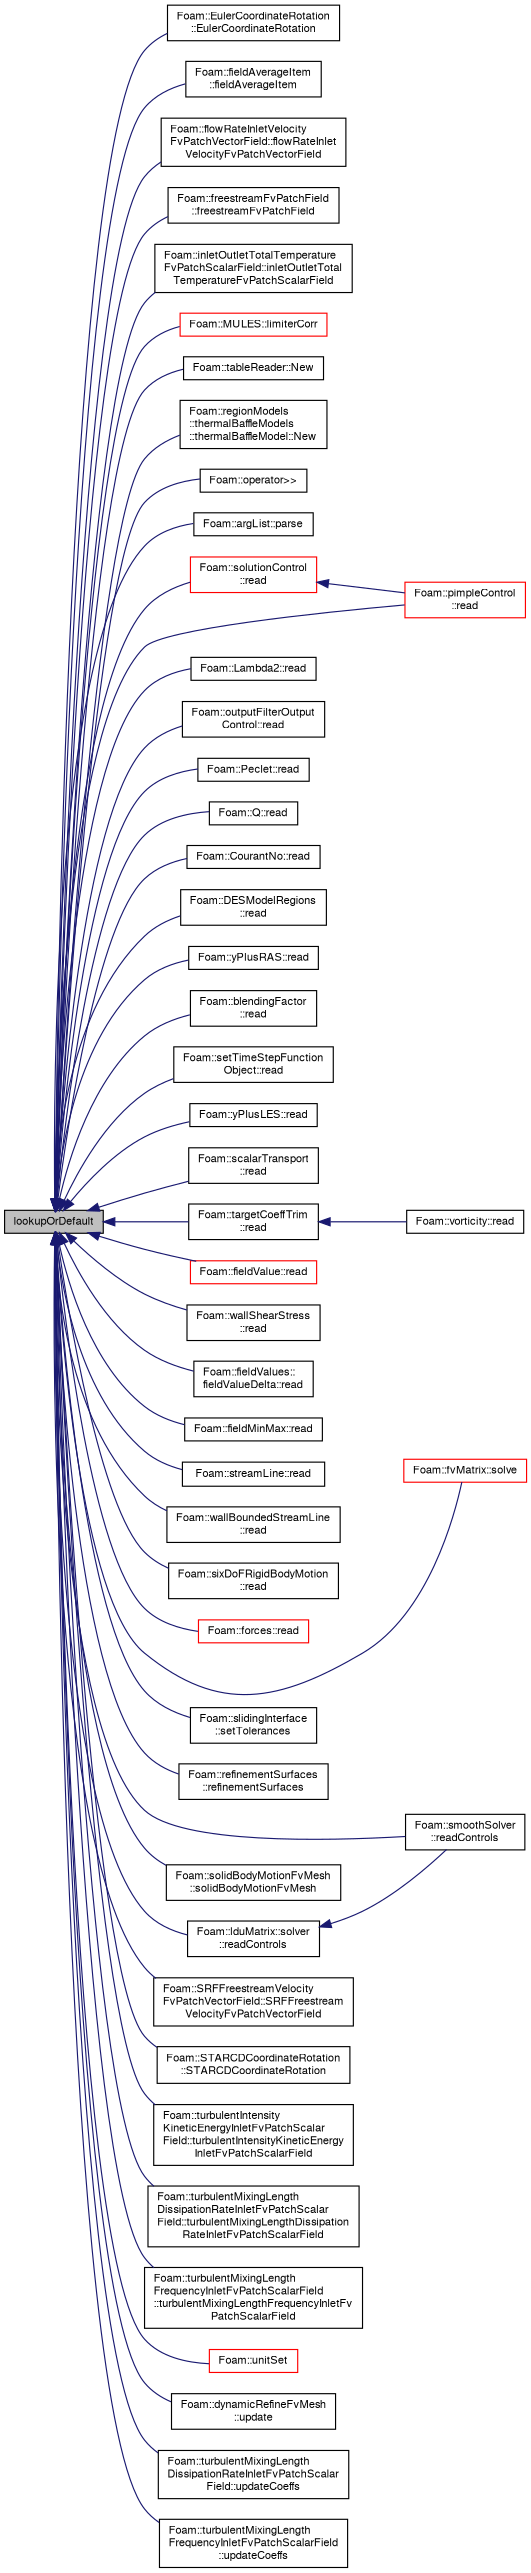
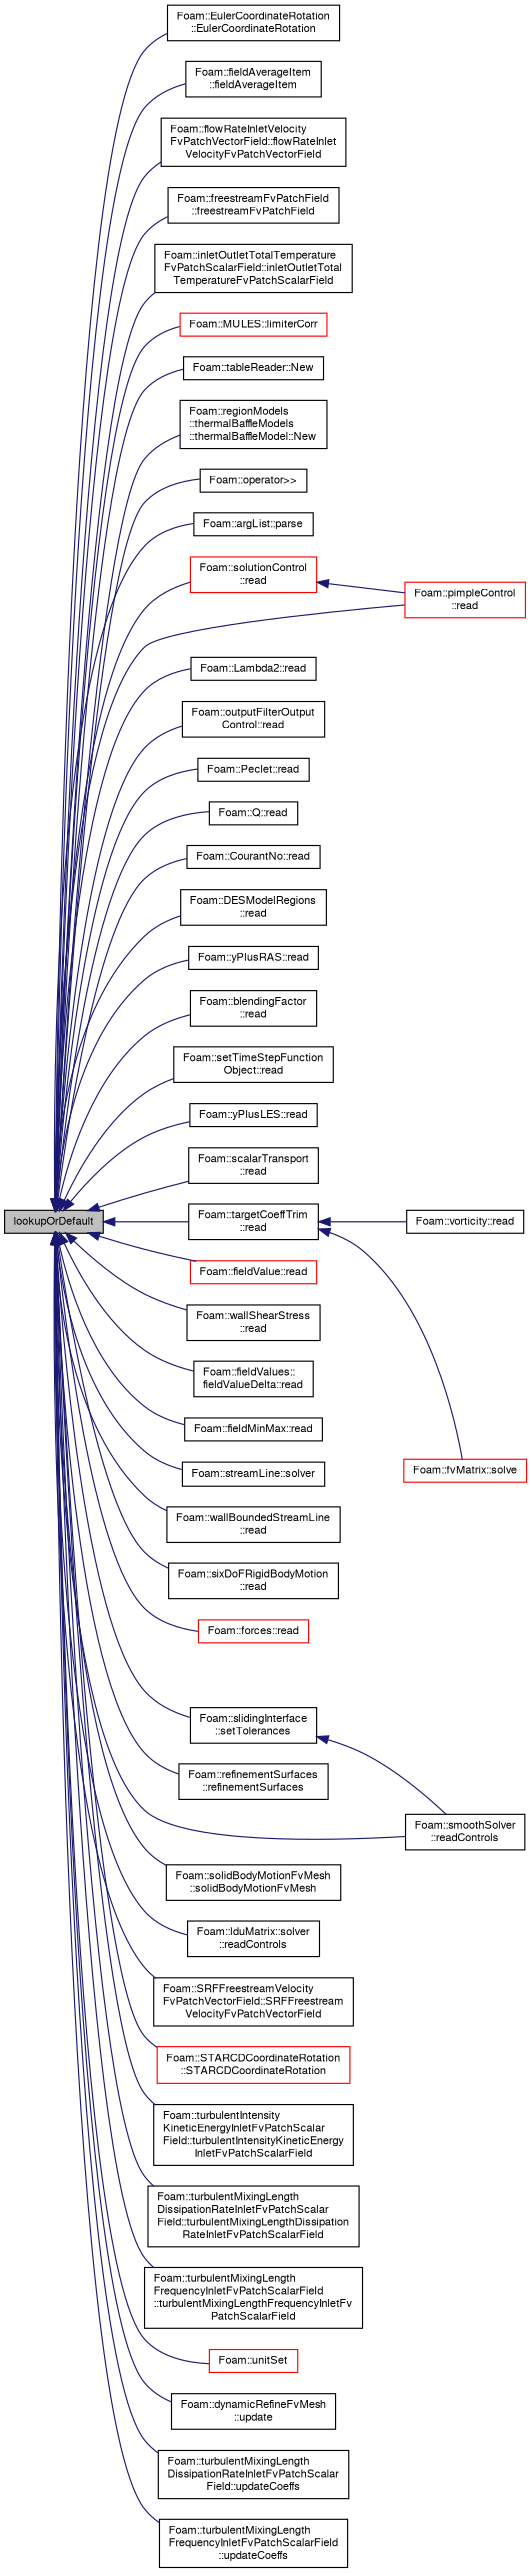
node "Foam::streamLine::read": label "Foam::streamLine::read" -> "Foam::streamLine::solver"
edge "Foam::fvMatrix::solve" -> "lookupOrDefault": now "Foam::fvMatrix::solve" -> "Foam::targetCoeffTrim ::read"
edge "Foam::smoothSolver ::readControls" -> "Foam::lduMatrix::solver ::readControls": now "Foam::smoothSolver ::readControls" -> "Foam::slidingInterface ::setTolerances"
node "Foam::STARCDCoordinateRotation ::STARCDCoordinateRotation": color black -> red
